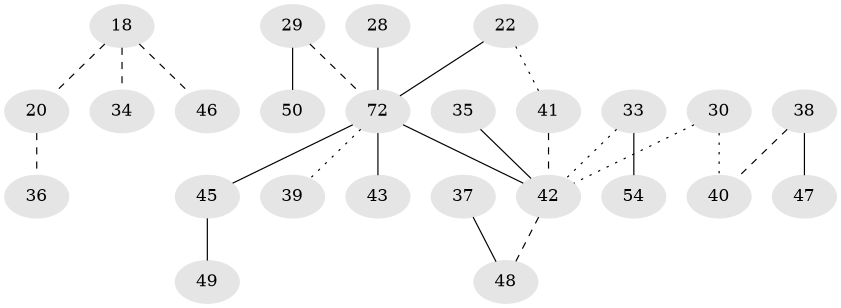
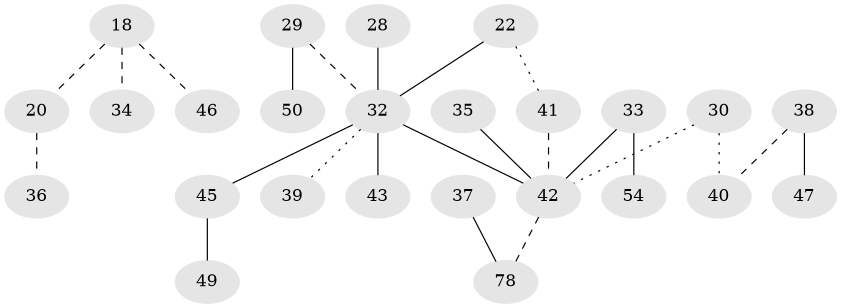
node "72": label "72" -> "32"
edge "33" -- "42": style dotted -> solid
node "48": label "48" -> "78"
